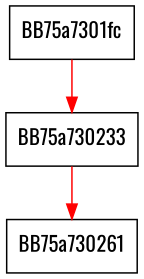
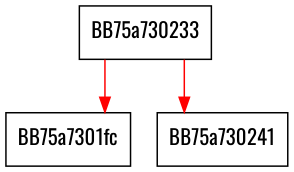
edge "BB75a7301fc" -> "BB75a730233": reversed
node "BB75a730261": label "BB75a730261" -> "BB75a730241"
